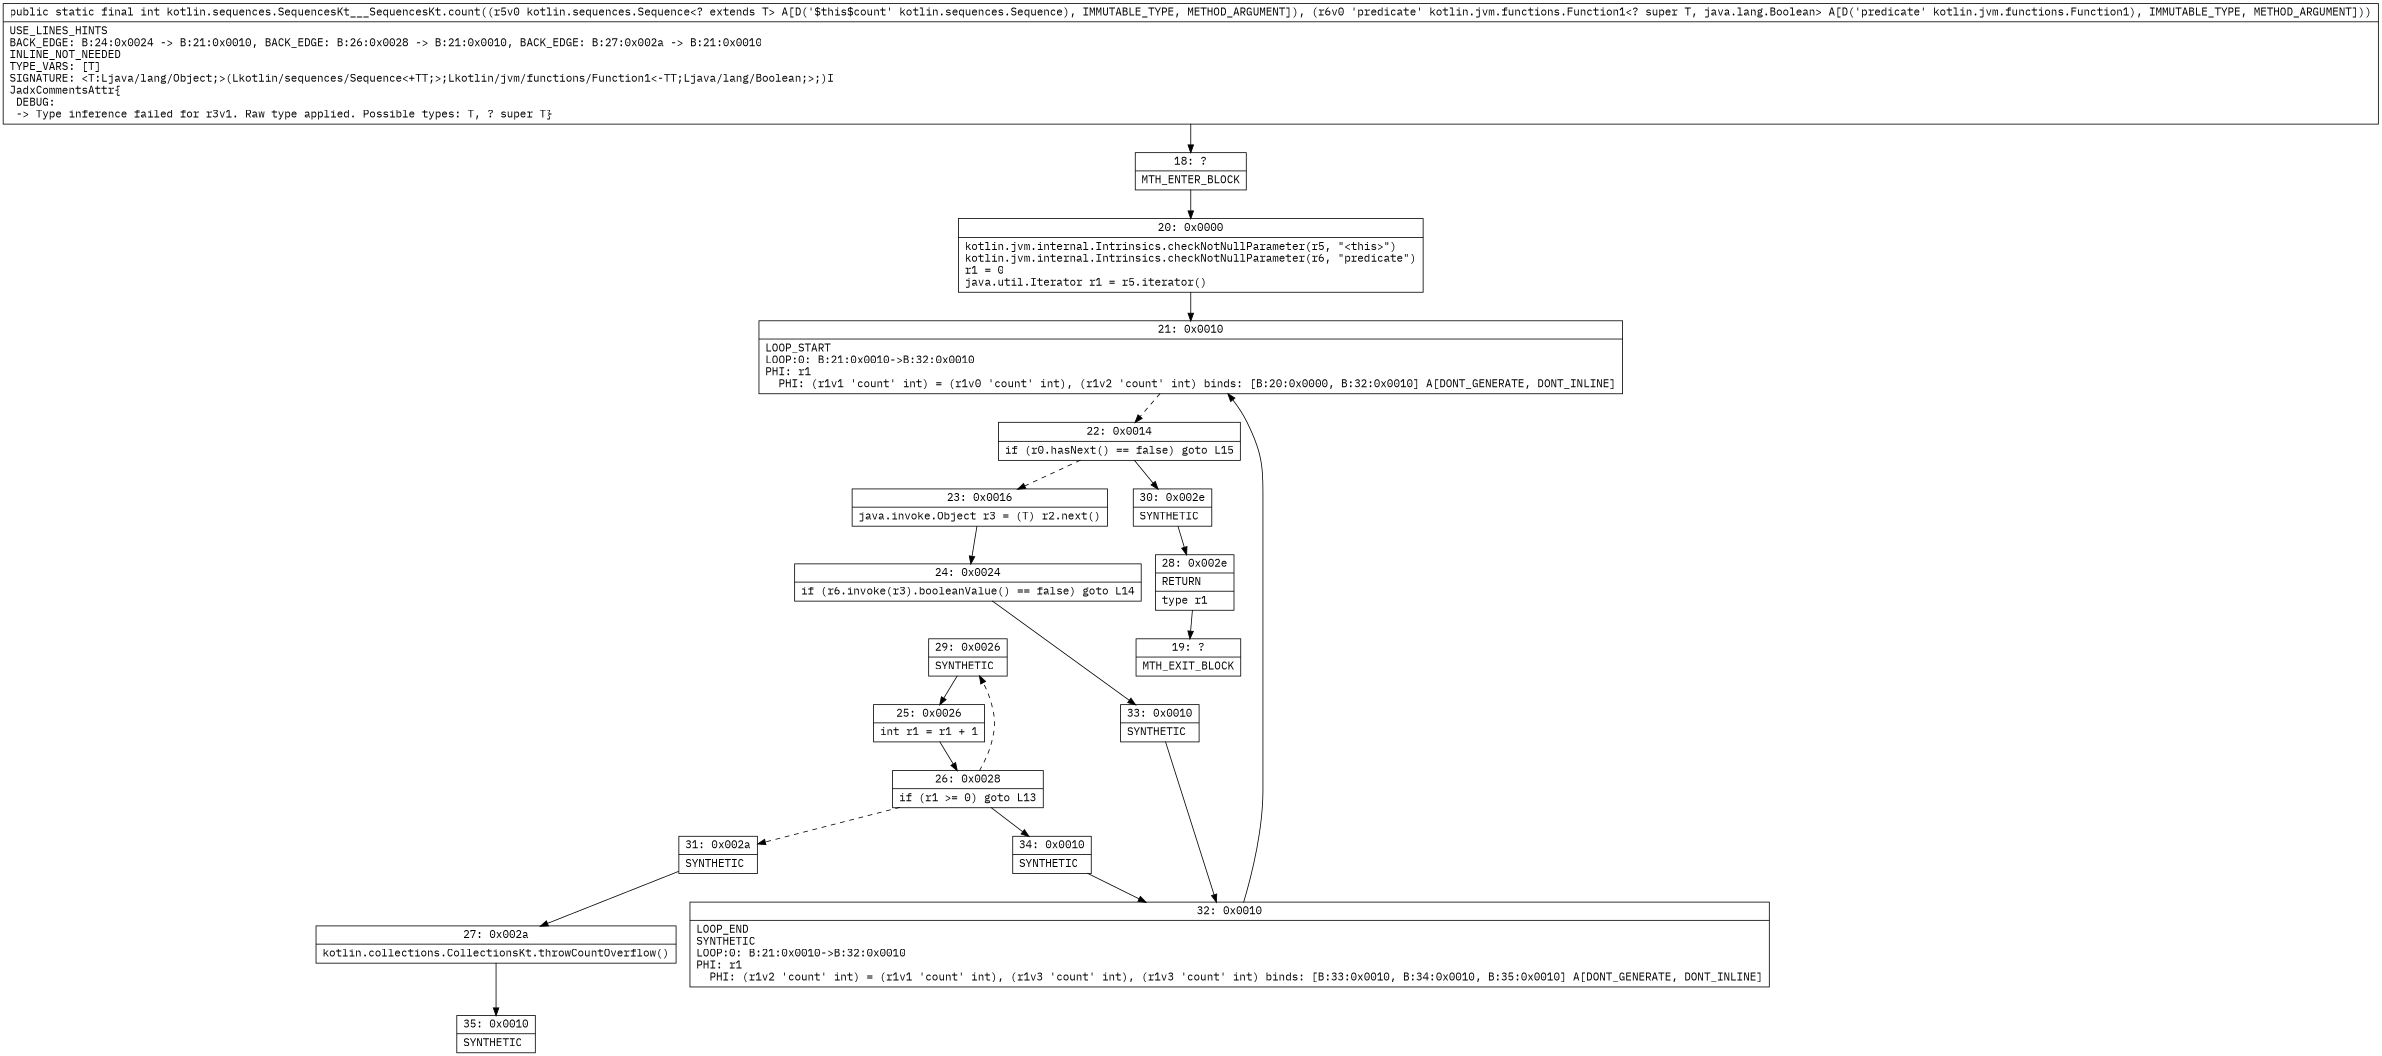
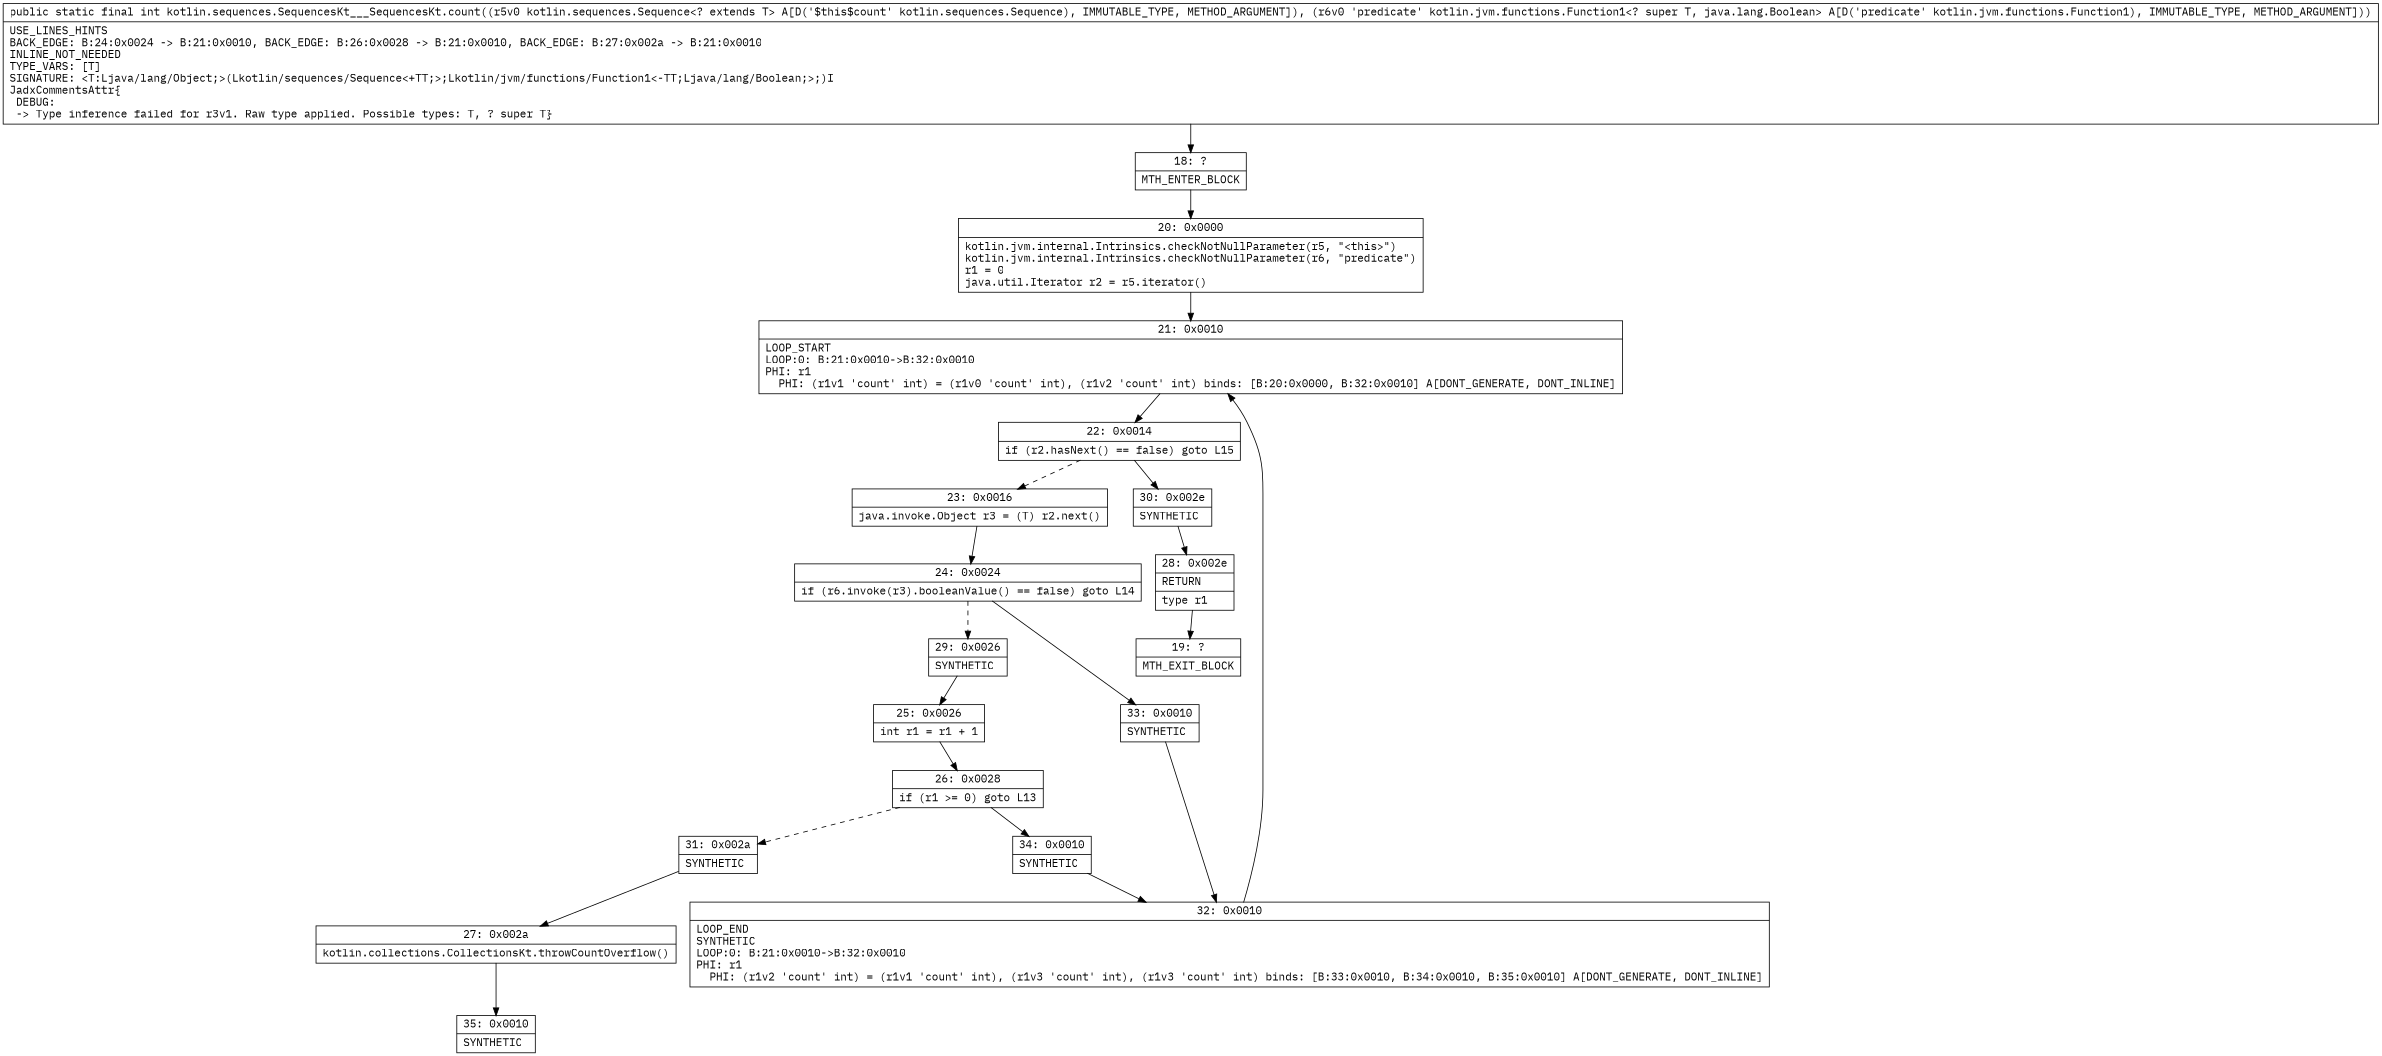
node "20: 0x0000": text "java.util.Iterator r1 = r5.iterator()" -> "java.util.Iterator r2 = r5.iterator()"
edge "21: 0x0010" -> "22: 0x0014": style dashed -> solid
node "22: 0x0014": text "if (r0.hasNext() == false) goto L15" -> "if (r2.hasNext() == false) goto L15"
edge "26: 0x0028" -> "29: 0x0026": now "24: 0x0024" -> "29: 0x0026"
